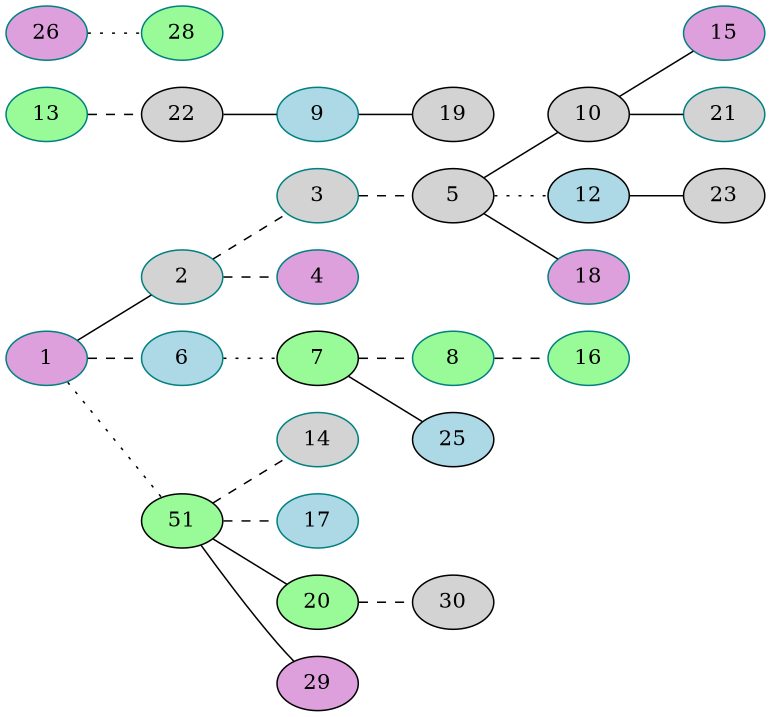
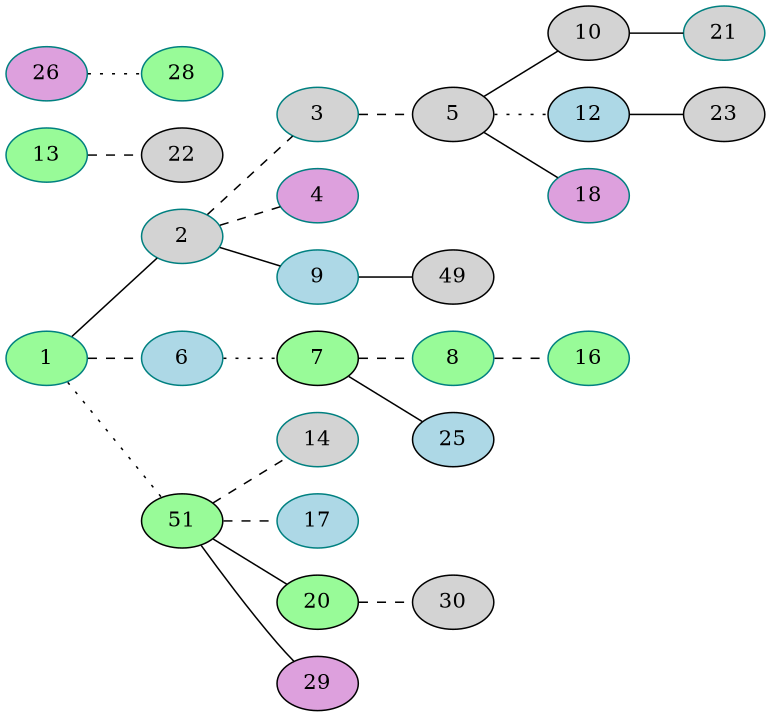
node "15": removed
edge "22" -- "9": now "2" -- "9"
node "19": label "19" -> "49"
node "1": fillcolor plum -> palegreen
